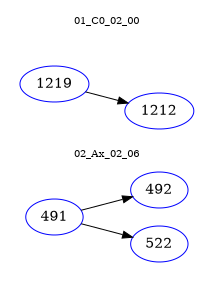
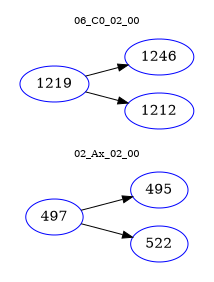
cluster "01_C0_02_00": label "01_C0_02_00" -> "06_C0_02_00"
node "1246": added
cluster "02_Ax_02_06": label "02_Ax_02_06" -> "02_Ax_02_00"
node "492": label "492" -> "495"
node "491": label "491" -> "497"
